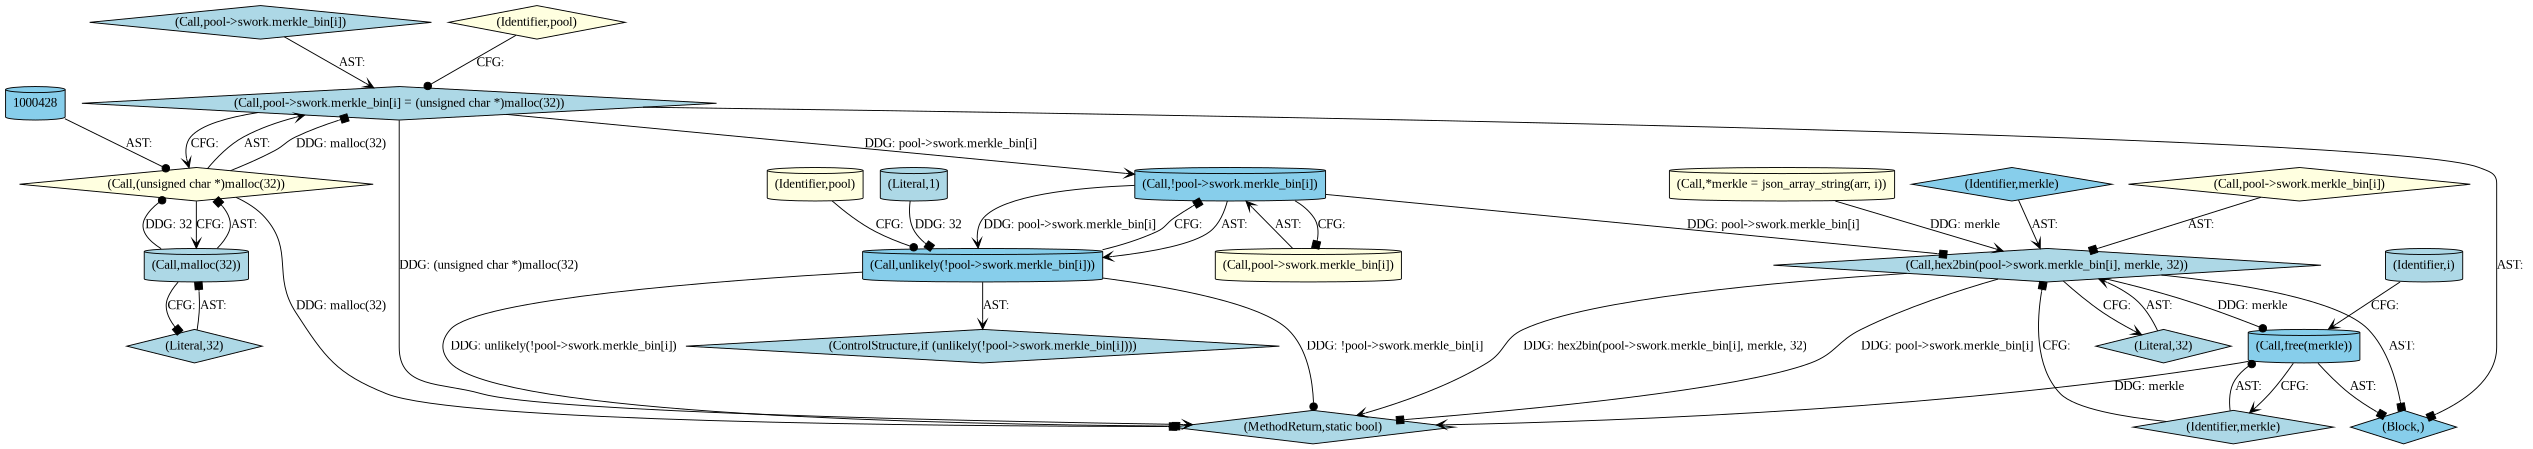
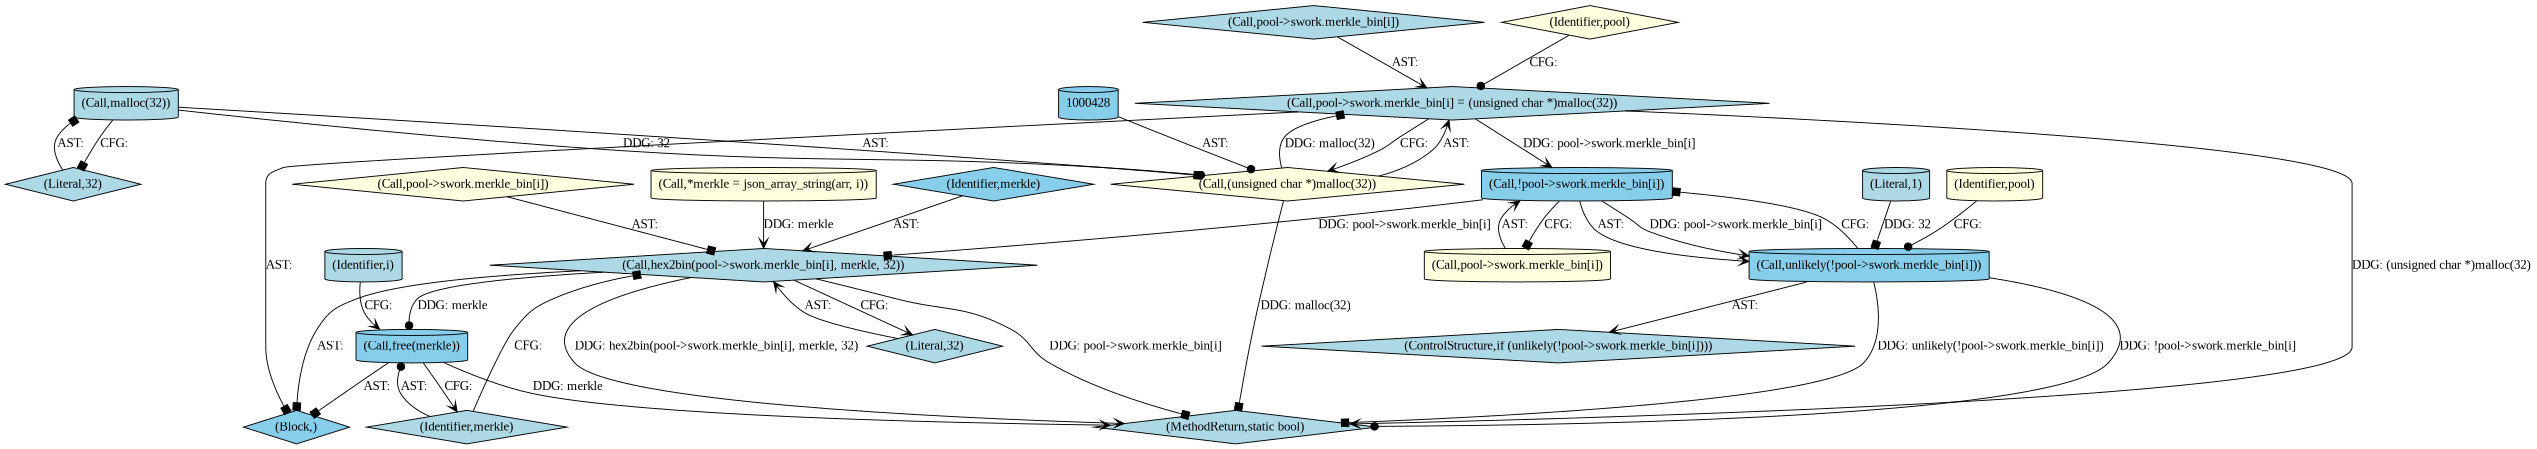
edge "(Call,(unsigned char *)malloc(32))" -> "(Call,malloc(32))": removed, label "CFG:"
